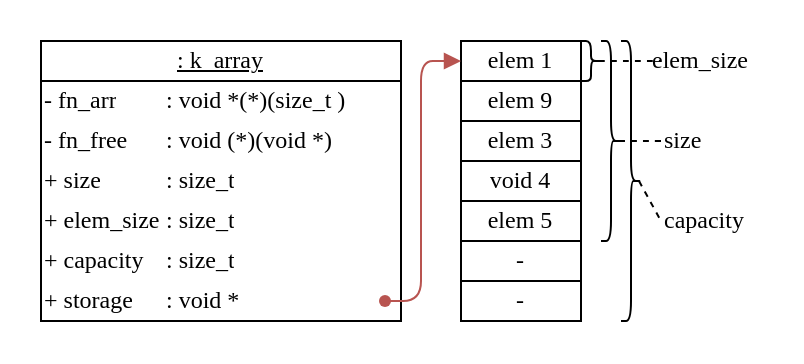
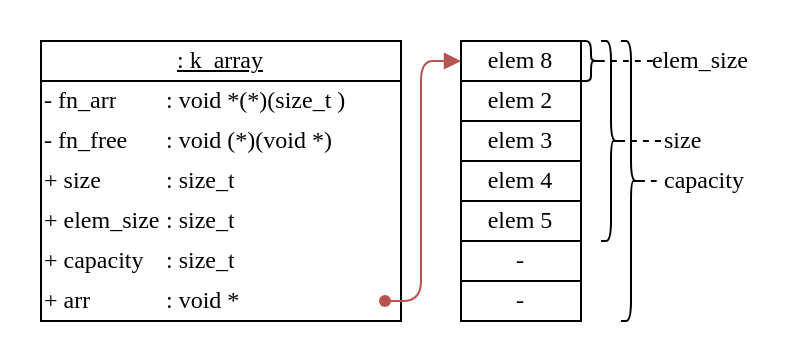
node "elem 1": label "elem 1" -> "elem 8"
node "elem 9": label "elem 9" -> "elem 2"
node "void 4": label "void 4" -> "elem 4"
node "capacity": moved (711, 221) -> (711, 181)
node "+ storage": label "+ storage" -> "+ arr"
